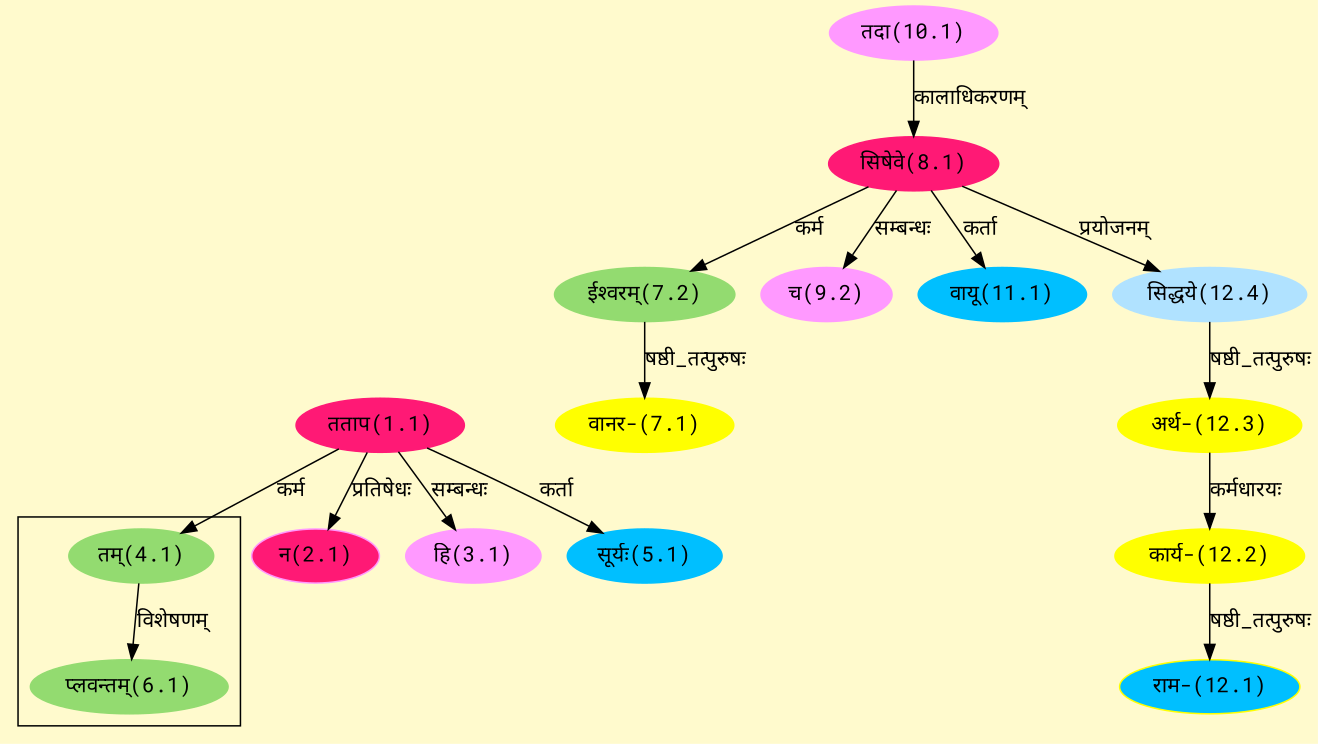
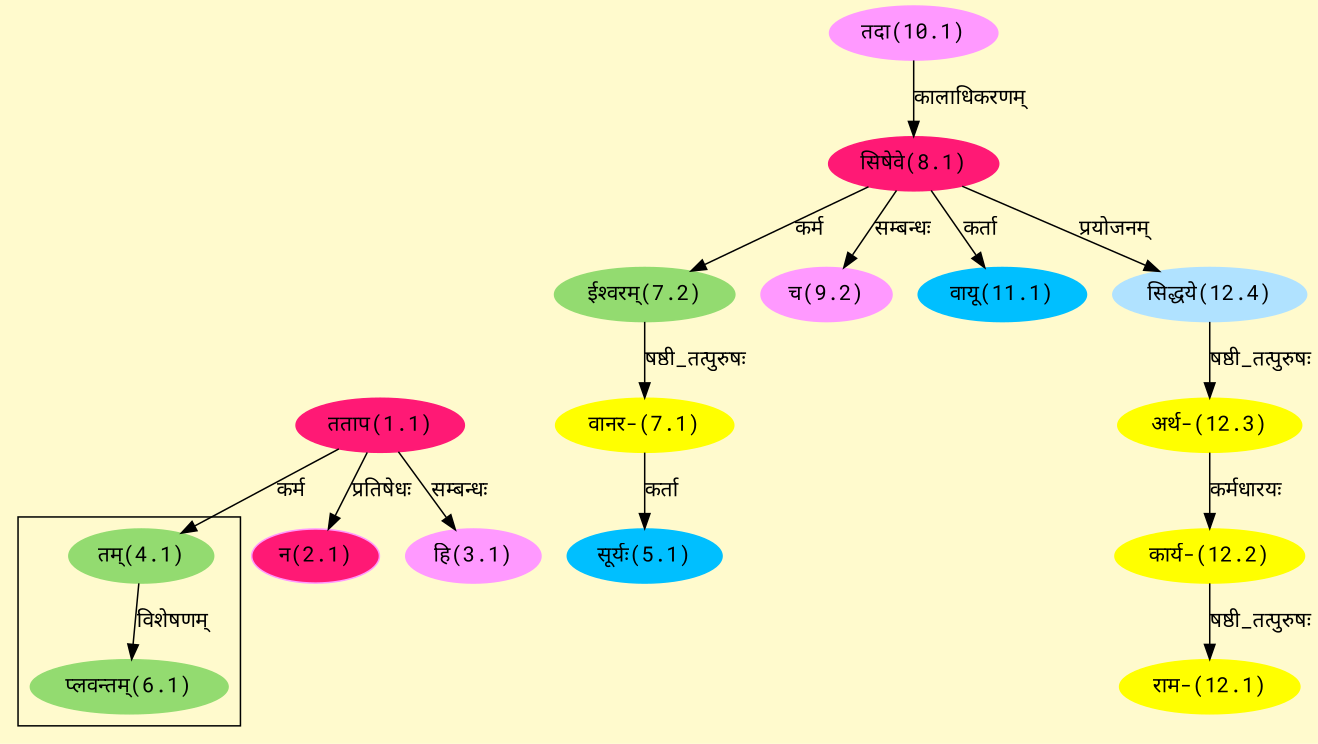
edge "तताप(1.1)" -> "सूर्यः(5.1)": now "वानर-(7.1)" -> "सूर्यः(5.1)"
node "राम-(12.1)": fillcolor #00bfff -> #ffff00
